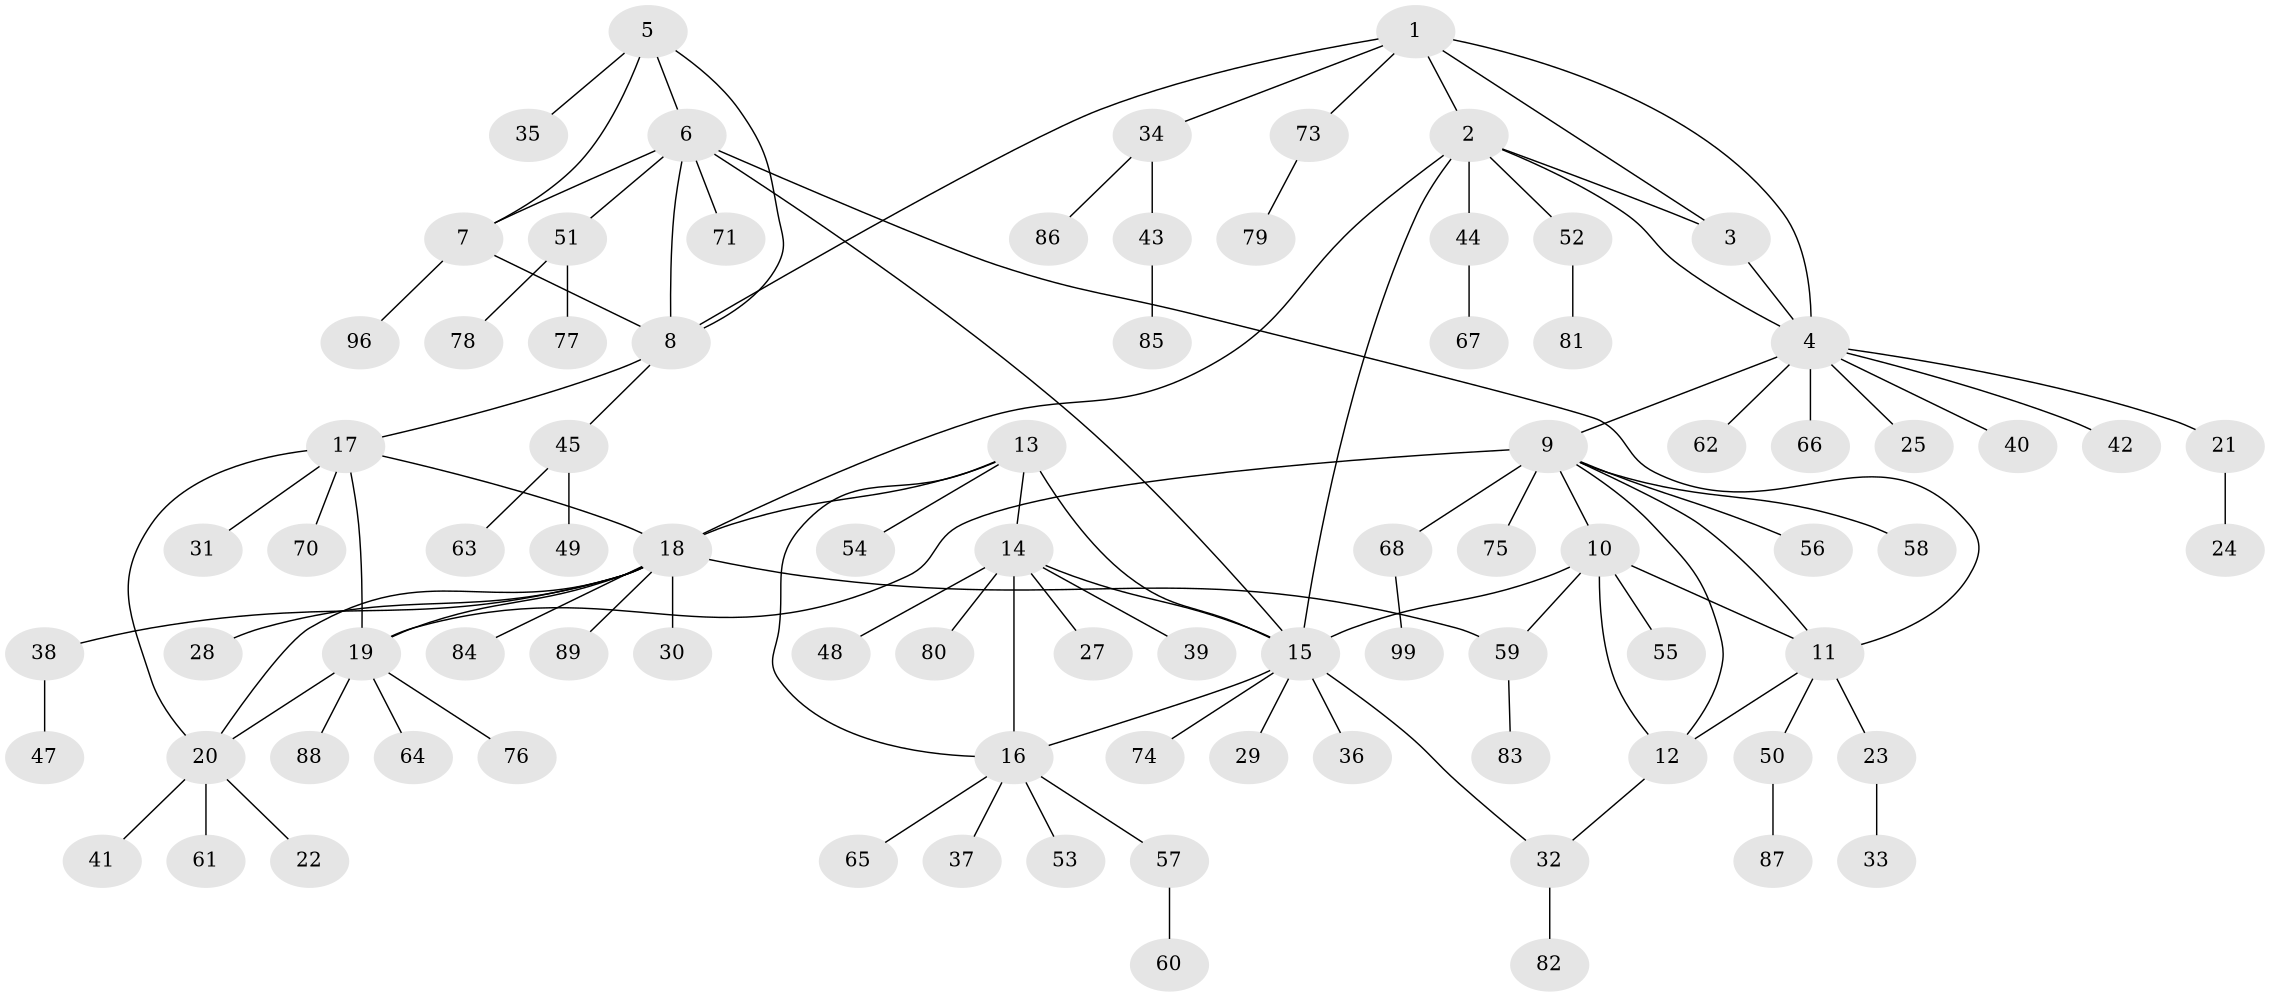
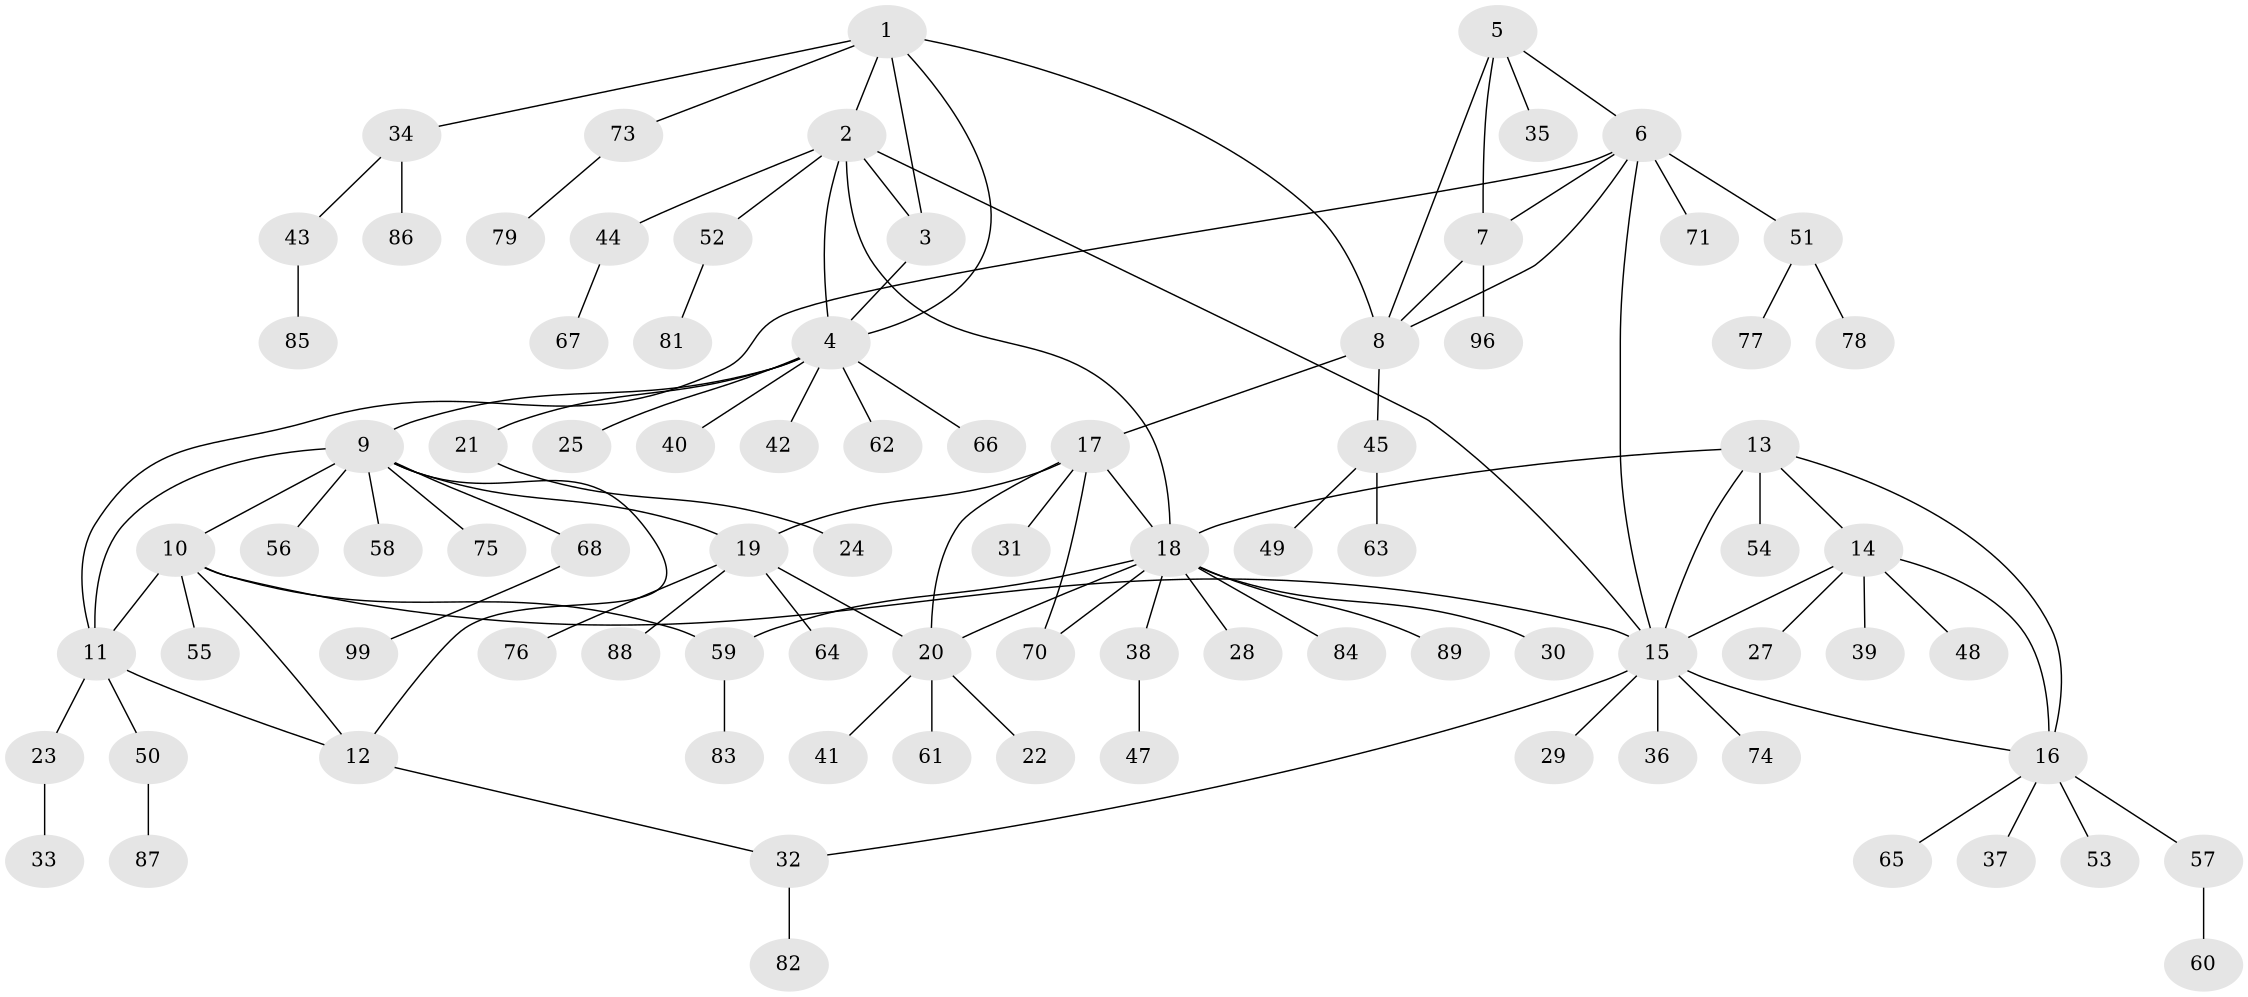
edge "18" -- "19": now "18" -- "70"
node "80": removed
